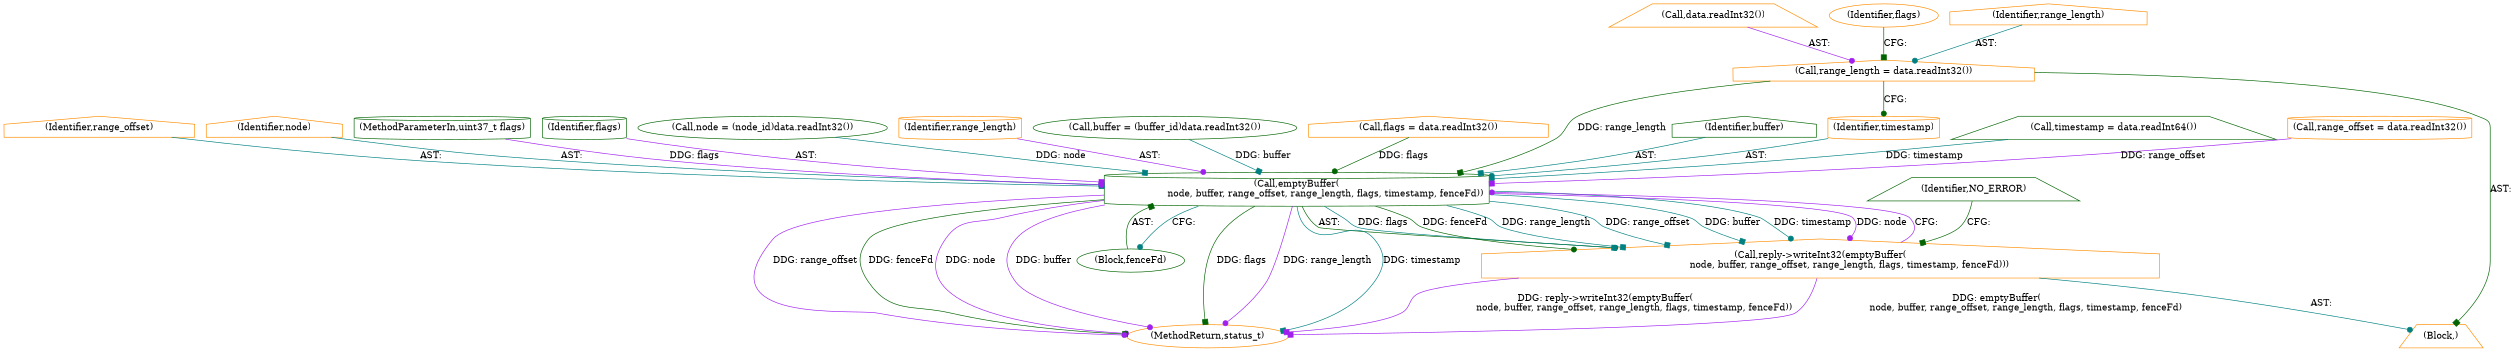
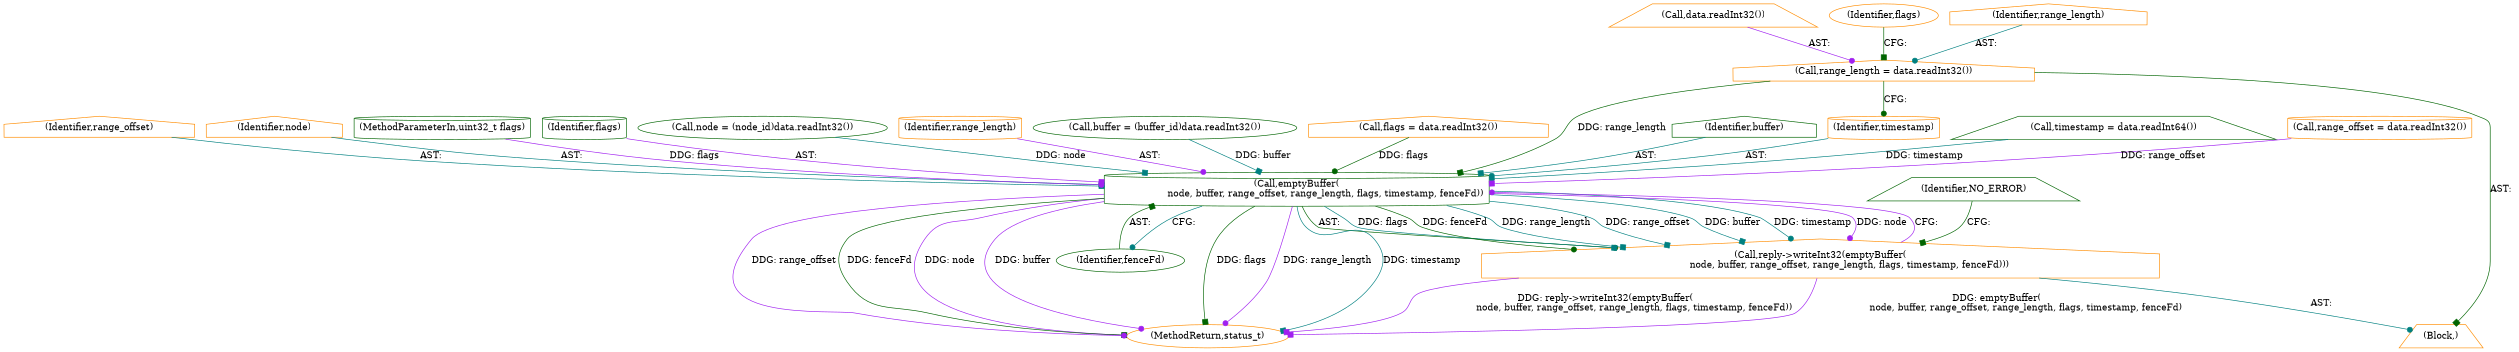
node "(MethodParameterIn,uint37_t flags)": label "(MethodParameterIn,uint37_t flags)" -> "(MethodParameterIn,uint32_t flags)"
node "(Block,fenceFd)": label "(Block,fenceFd)" -> "(Identifier,fenceFd)"
